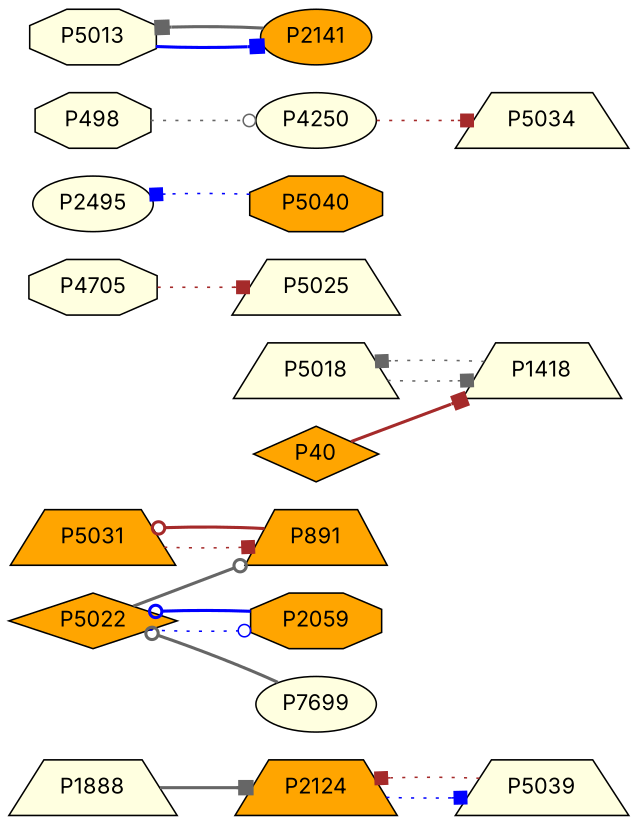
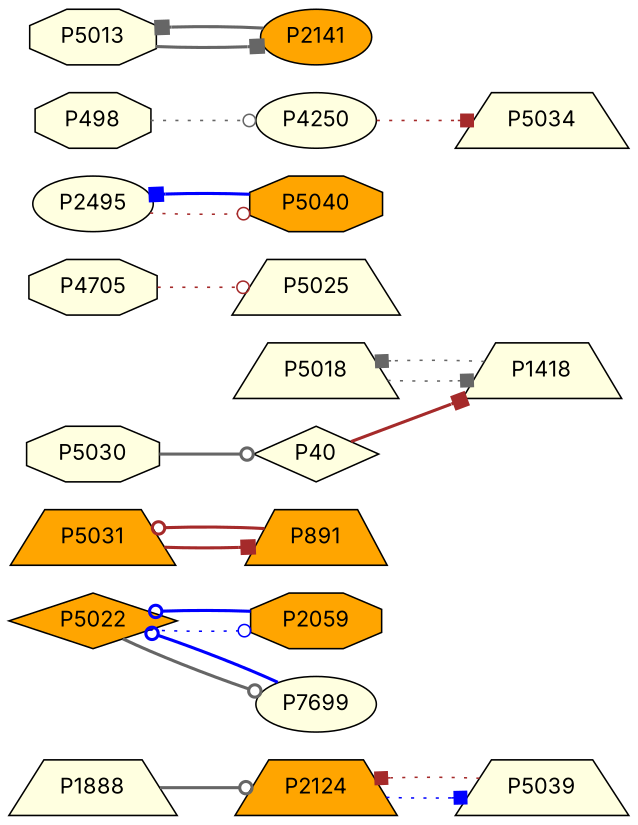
edge "P5013" -> "P2141": color blue -> gray40
edge "P5040" -> "P2495": style dotted -> bold
edge "P2495" -> "P5040": added
edge "P4705" -> "P5025": arrowhead box -> odot
node "P5030": added
node "P40": fillcolor orange -> lightyellow
edge "P5031" -> "P891": style dotted -> bold
edge "P5022" -> "P891": now "P5022" -> "P7699"
edge "P7699" -> "P5022": color gray40 -> blue
edge "P1888" -> "P2124": arrowhead box -> odot
